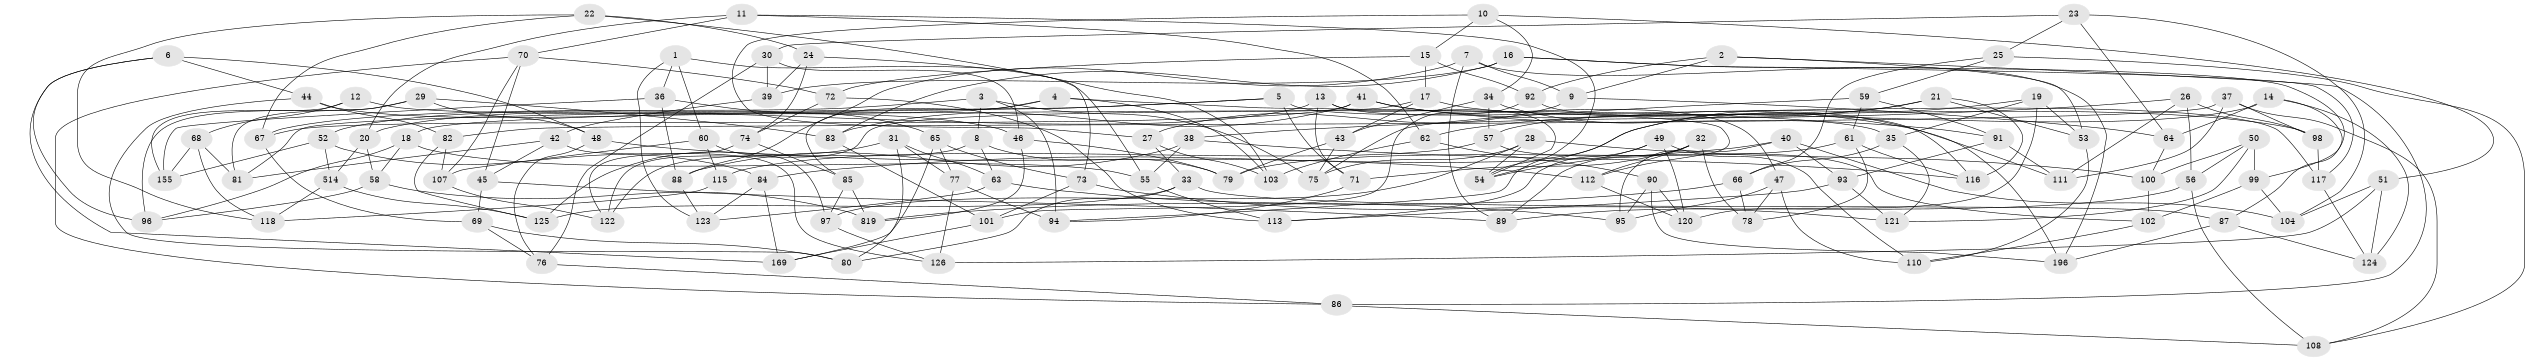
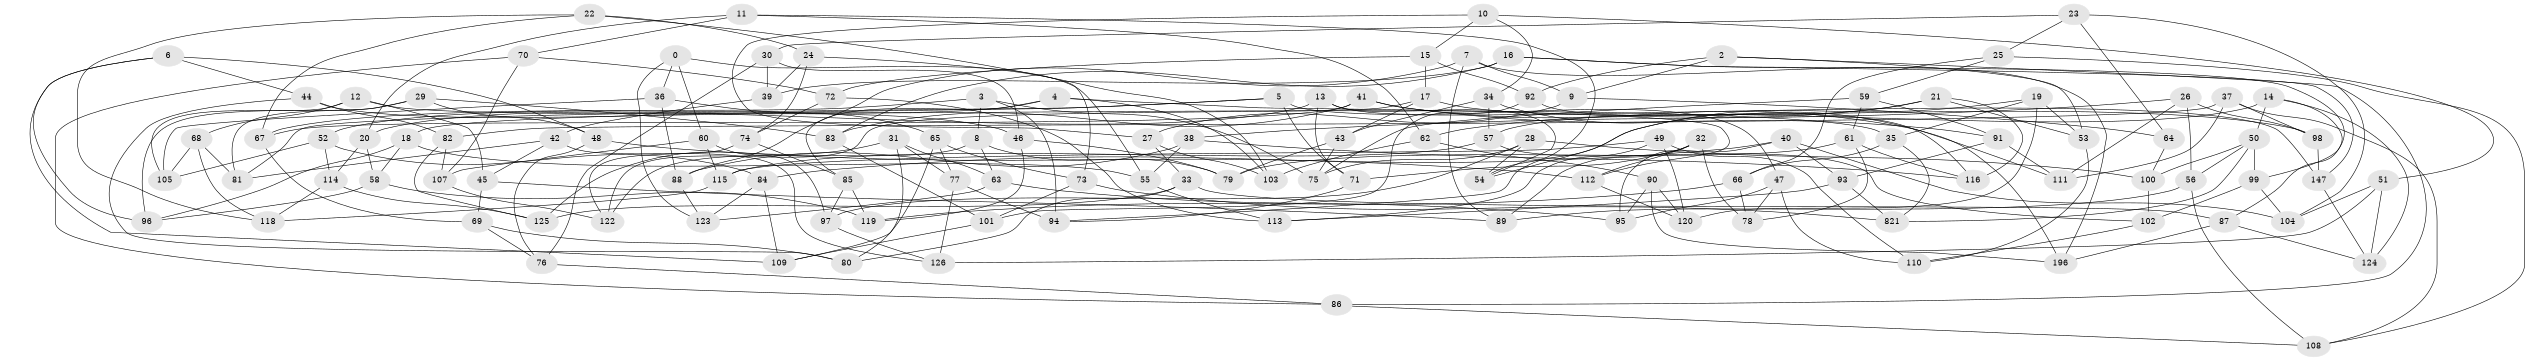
node "1": label "1" -> "0"
edge "70" -- "45": now "12" -- "45"
edge "14" -- "64": now "14" -- "50"
edge "49" -- "54": now "49" -- "115"
node "155": label "155" -> "105"
node "514": label "514" -> "114"
node "117": label "117" -> "147"
node "819": label "819" -> "119"
node "121": label "121" -> "821"
node "169": label "169" -> "109"
